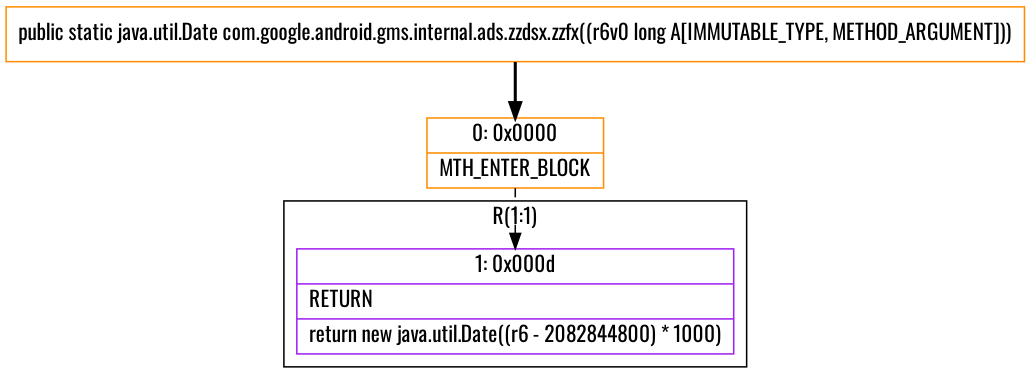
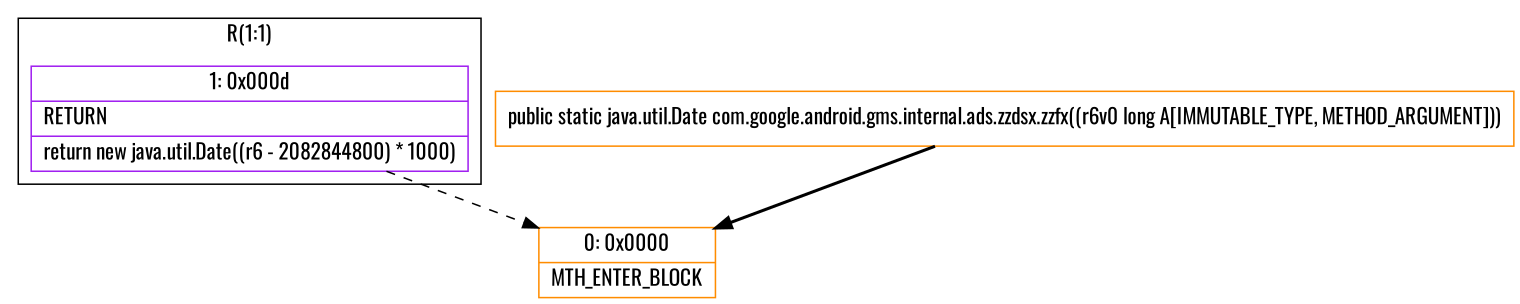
edge "0: 0x0000" -> "1: 0x000d": reversed
